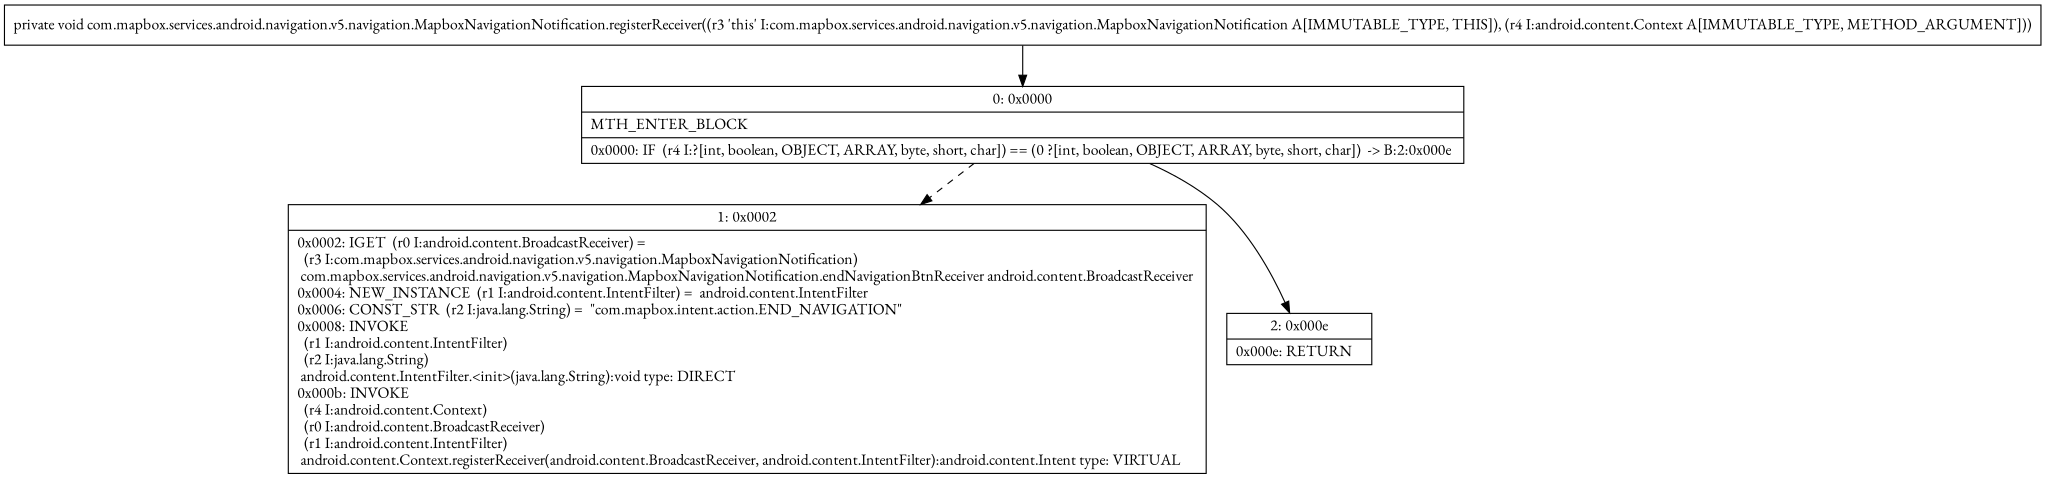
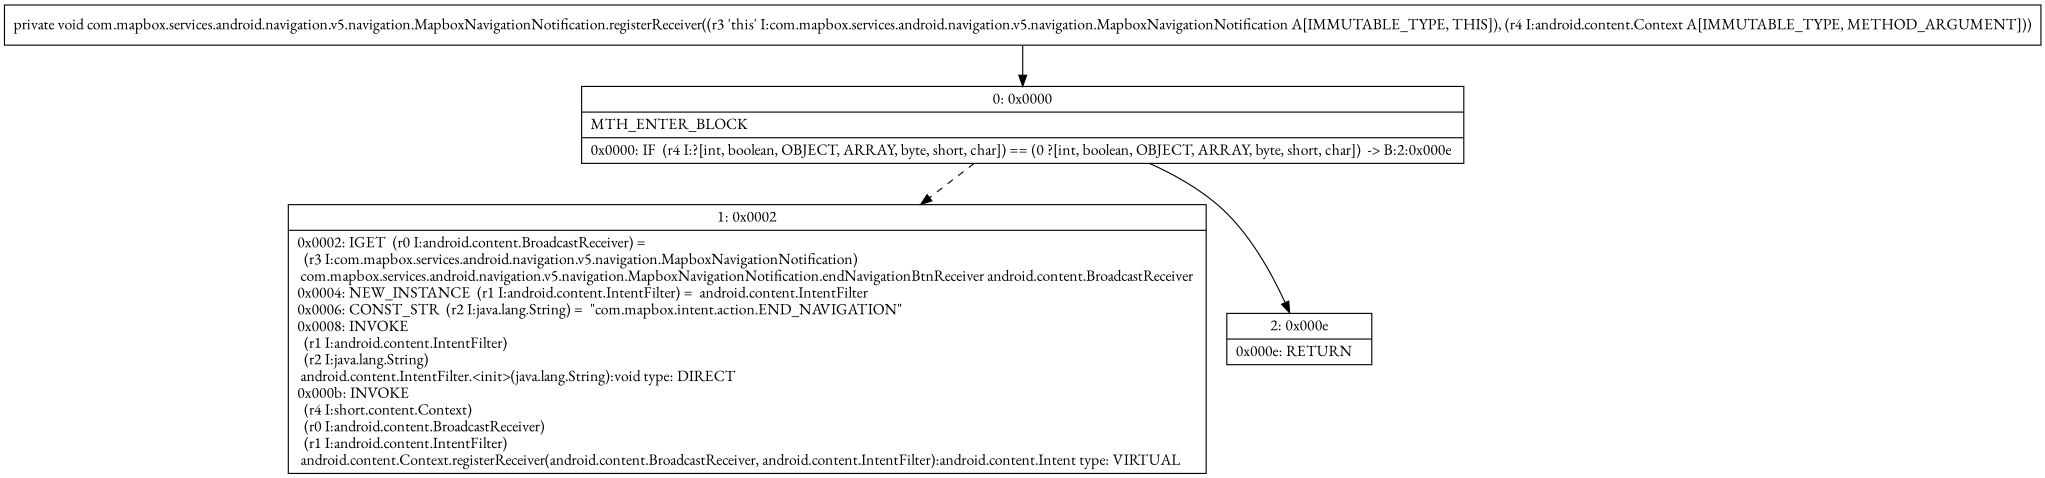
node "1: 0x0002": text "(r4 I:android.content.Context)" -> "(r4 I:short.content.Context)"
